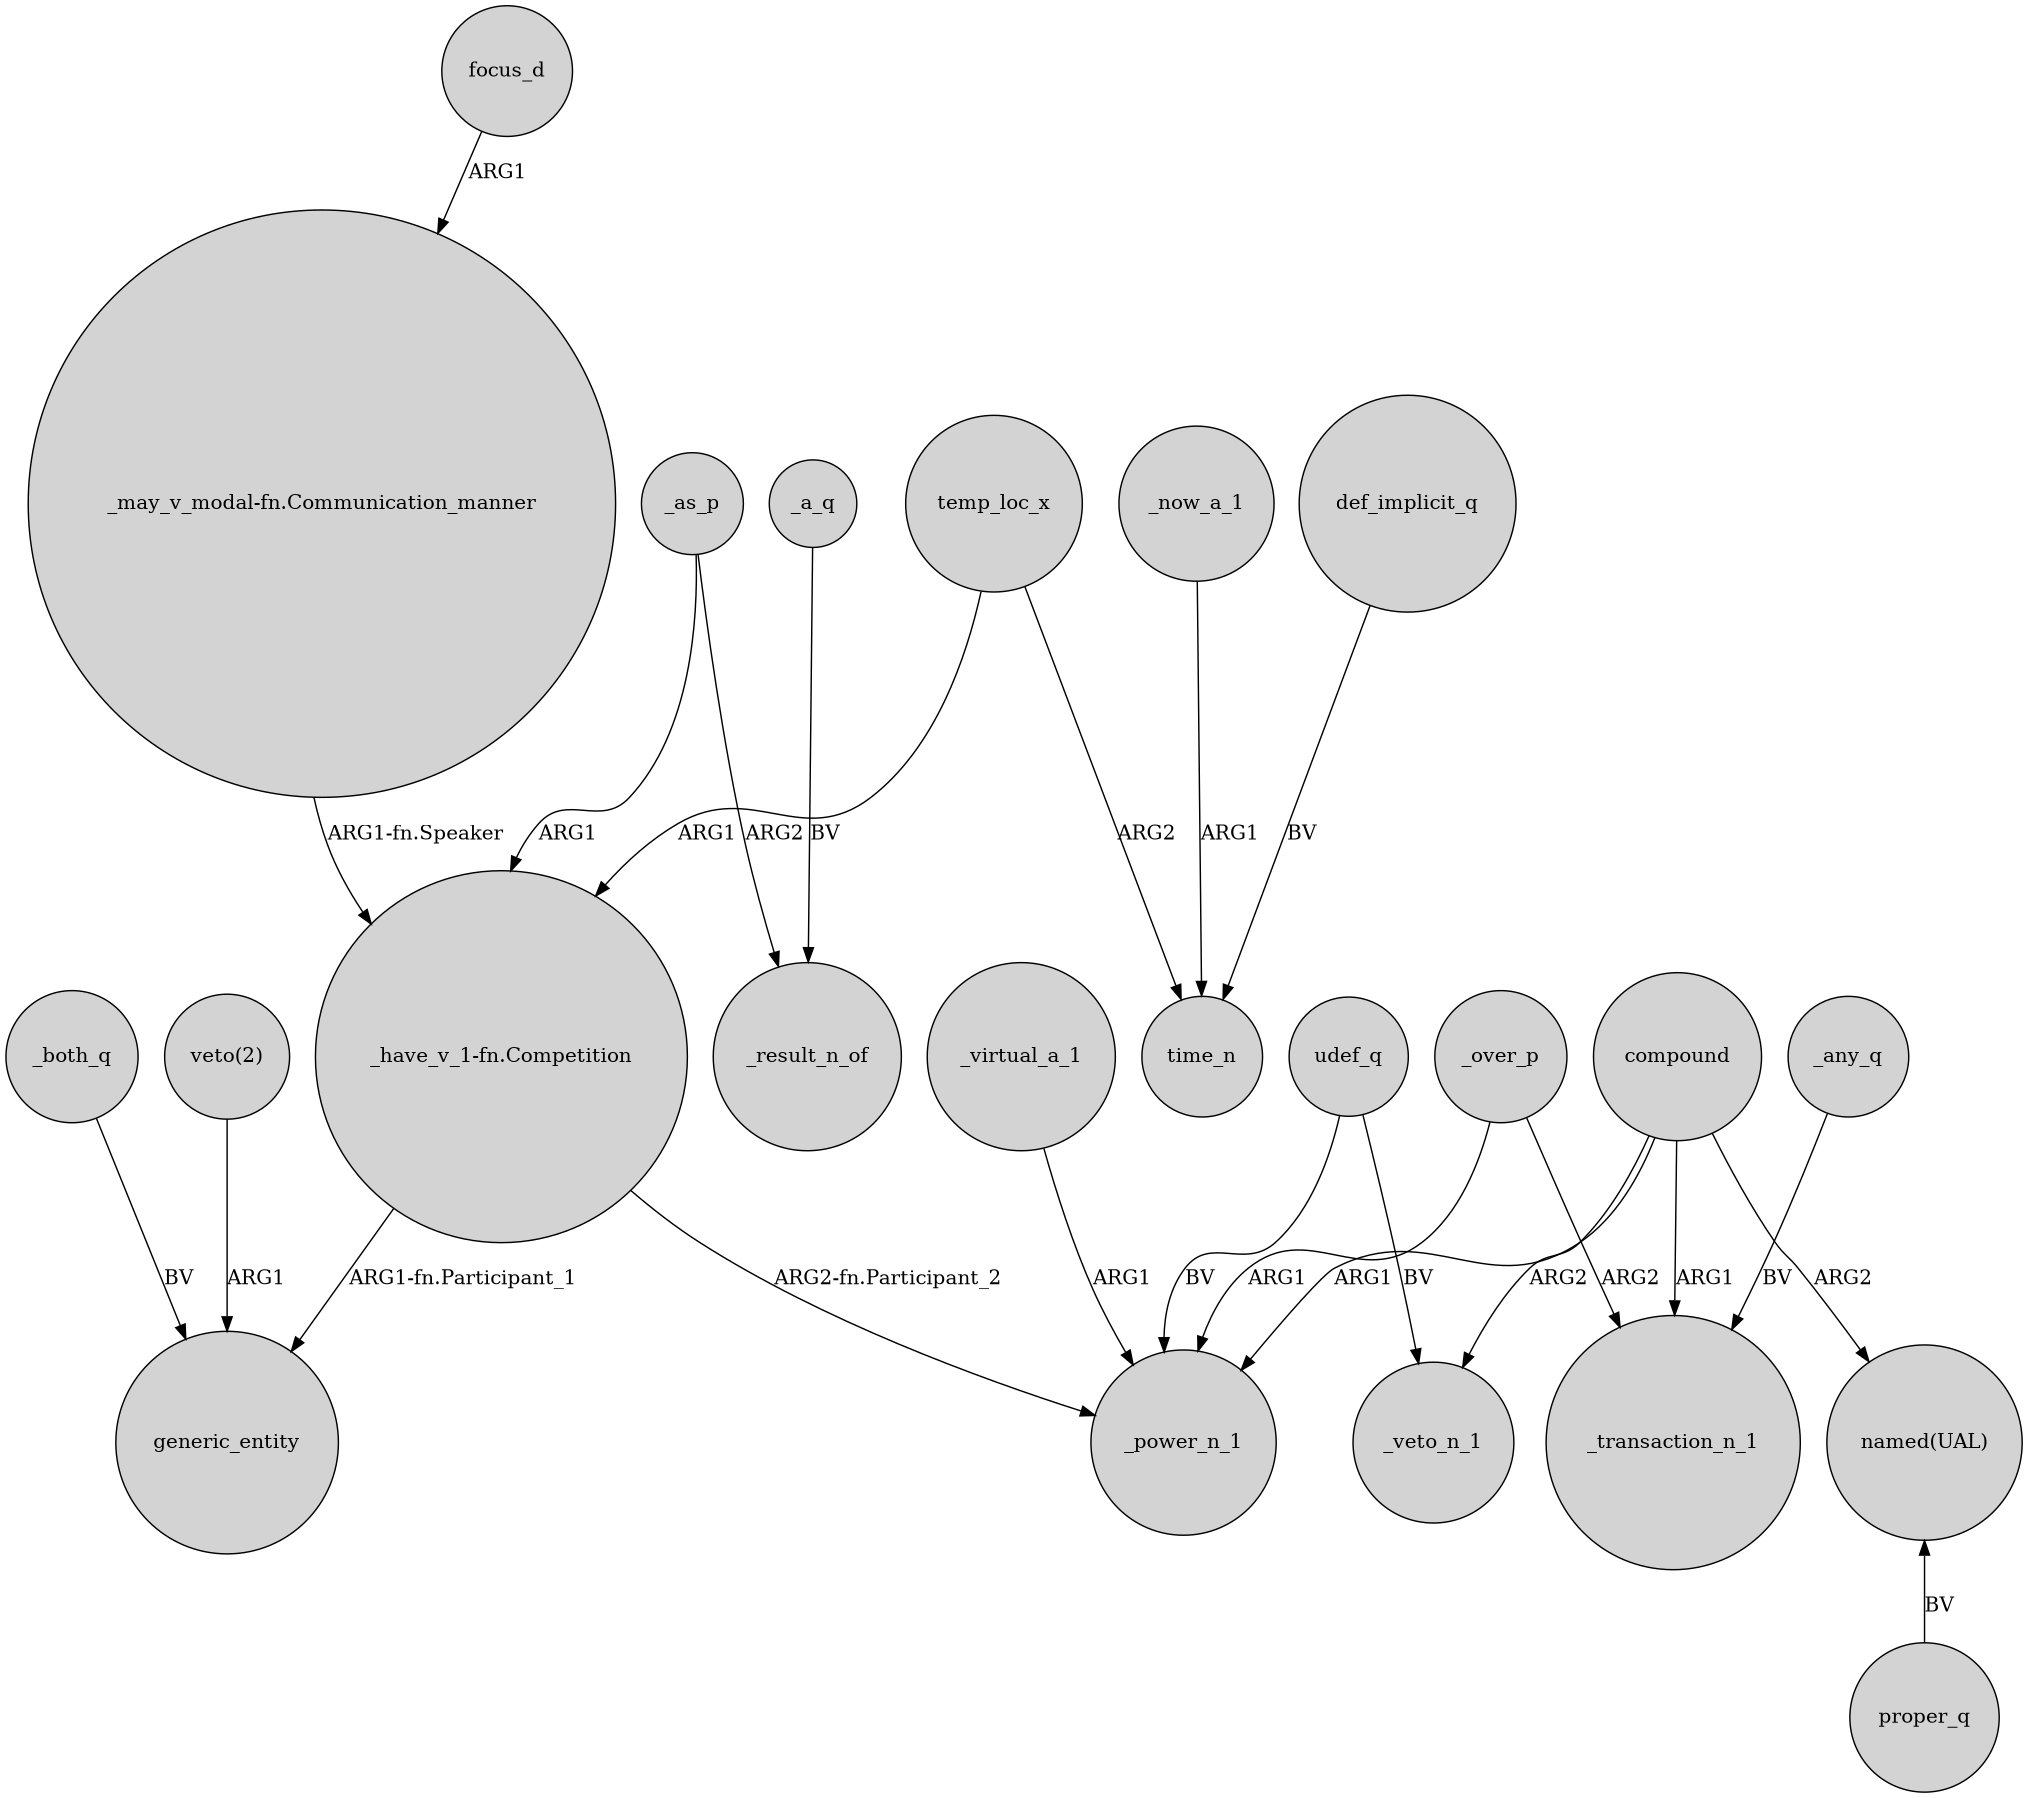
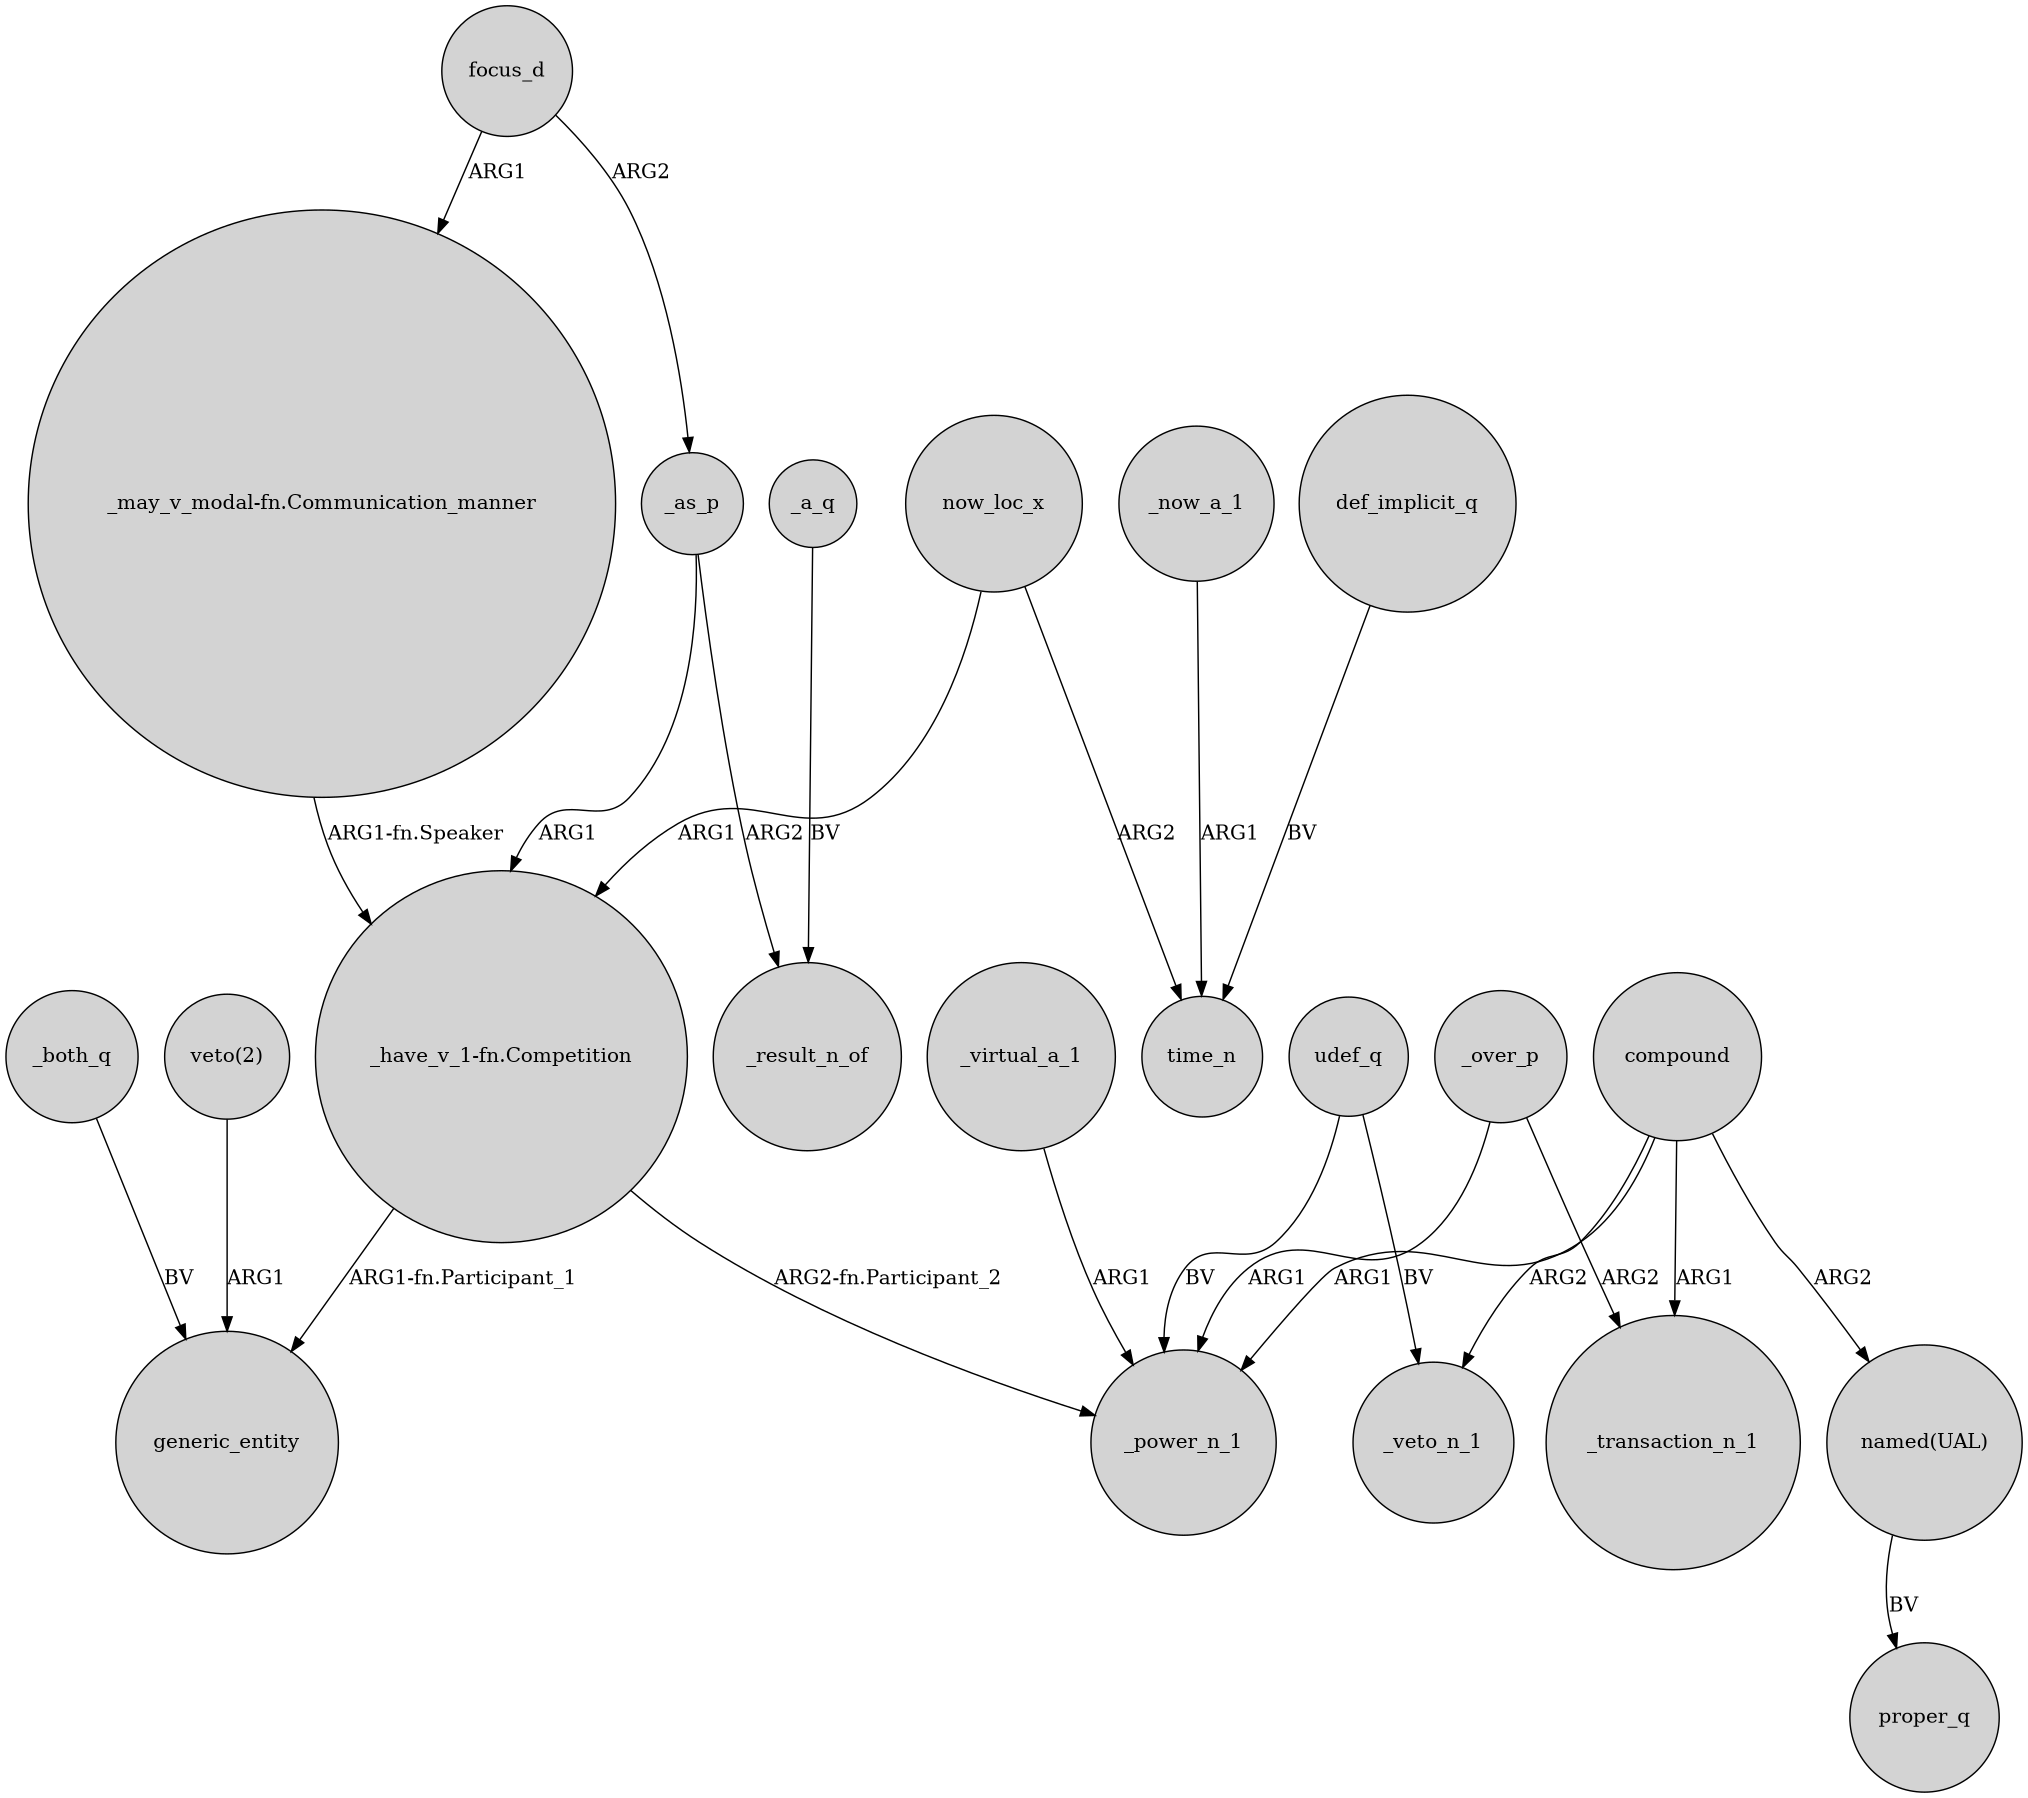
edge "focus_d" -> "_as_p": added, label "ARG2"
node "temp_loc_x": label "temp_loc_x" -> "now_loc_x"
node "_any_q": removed
edge "proper_q" -> "named(UAL)": reversed
